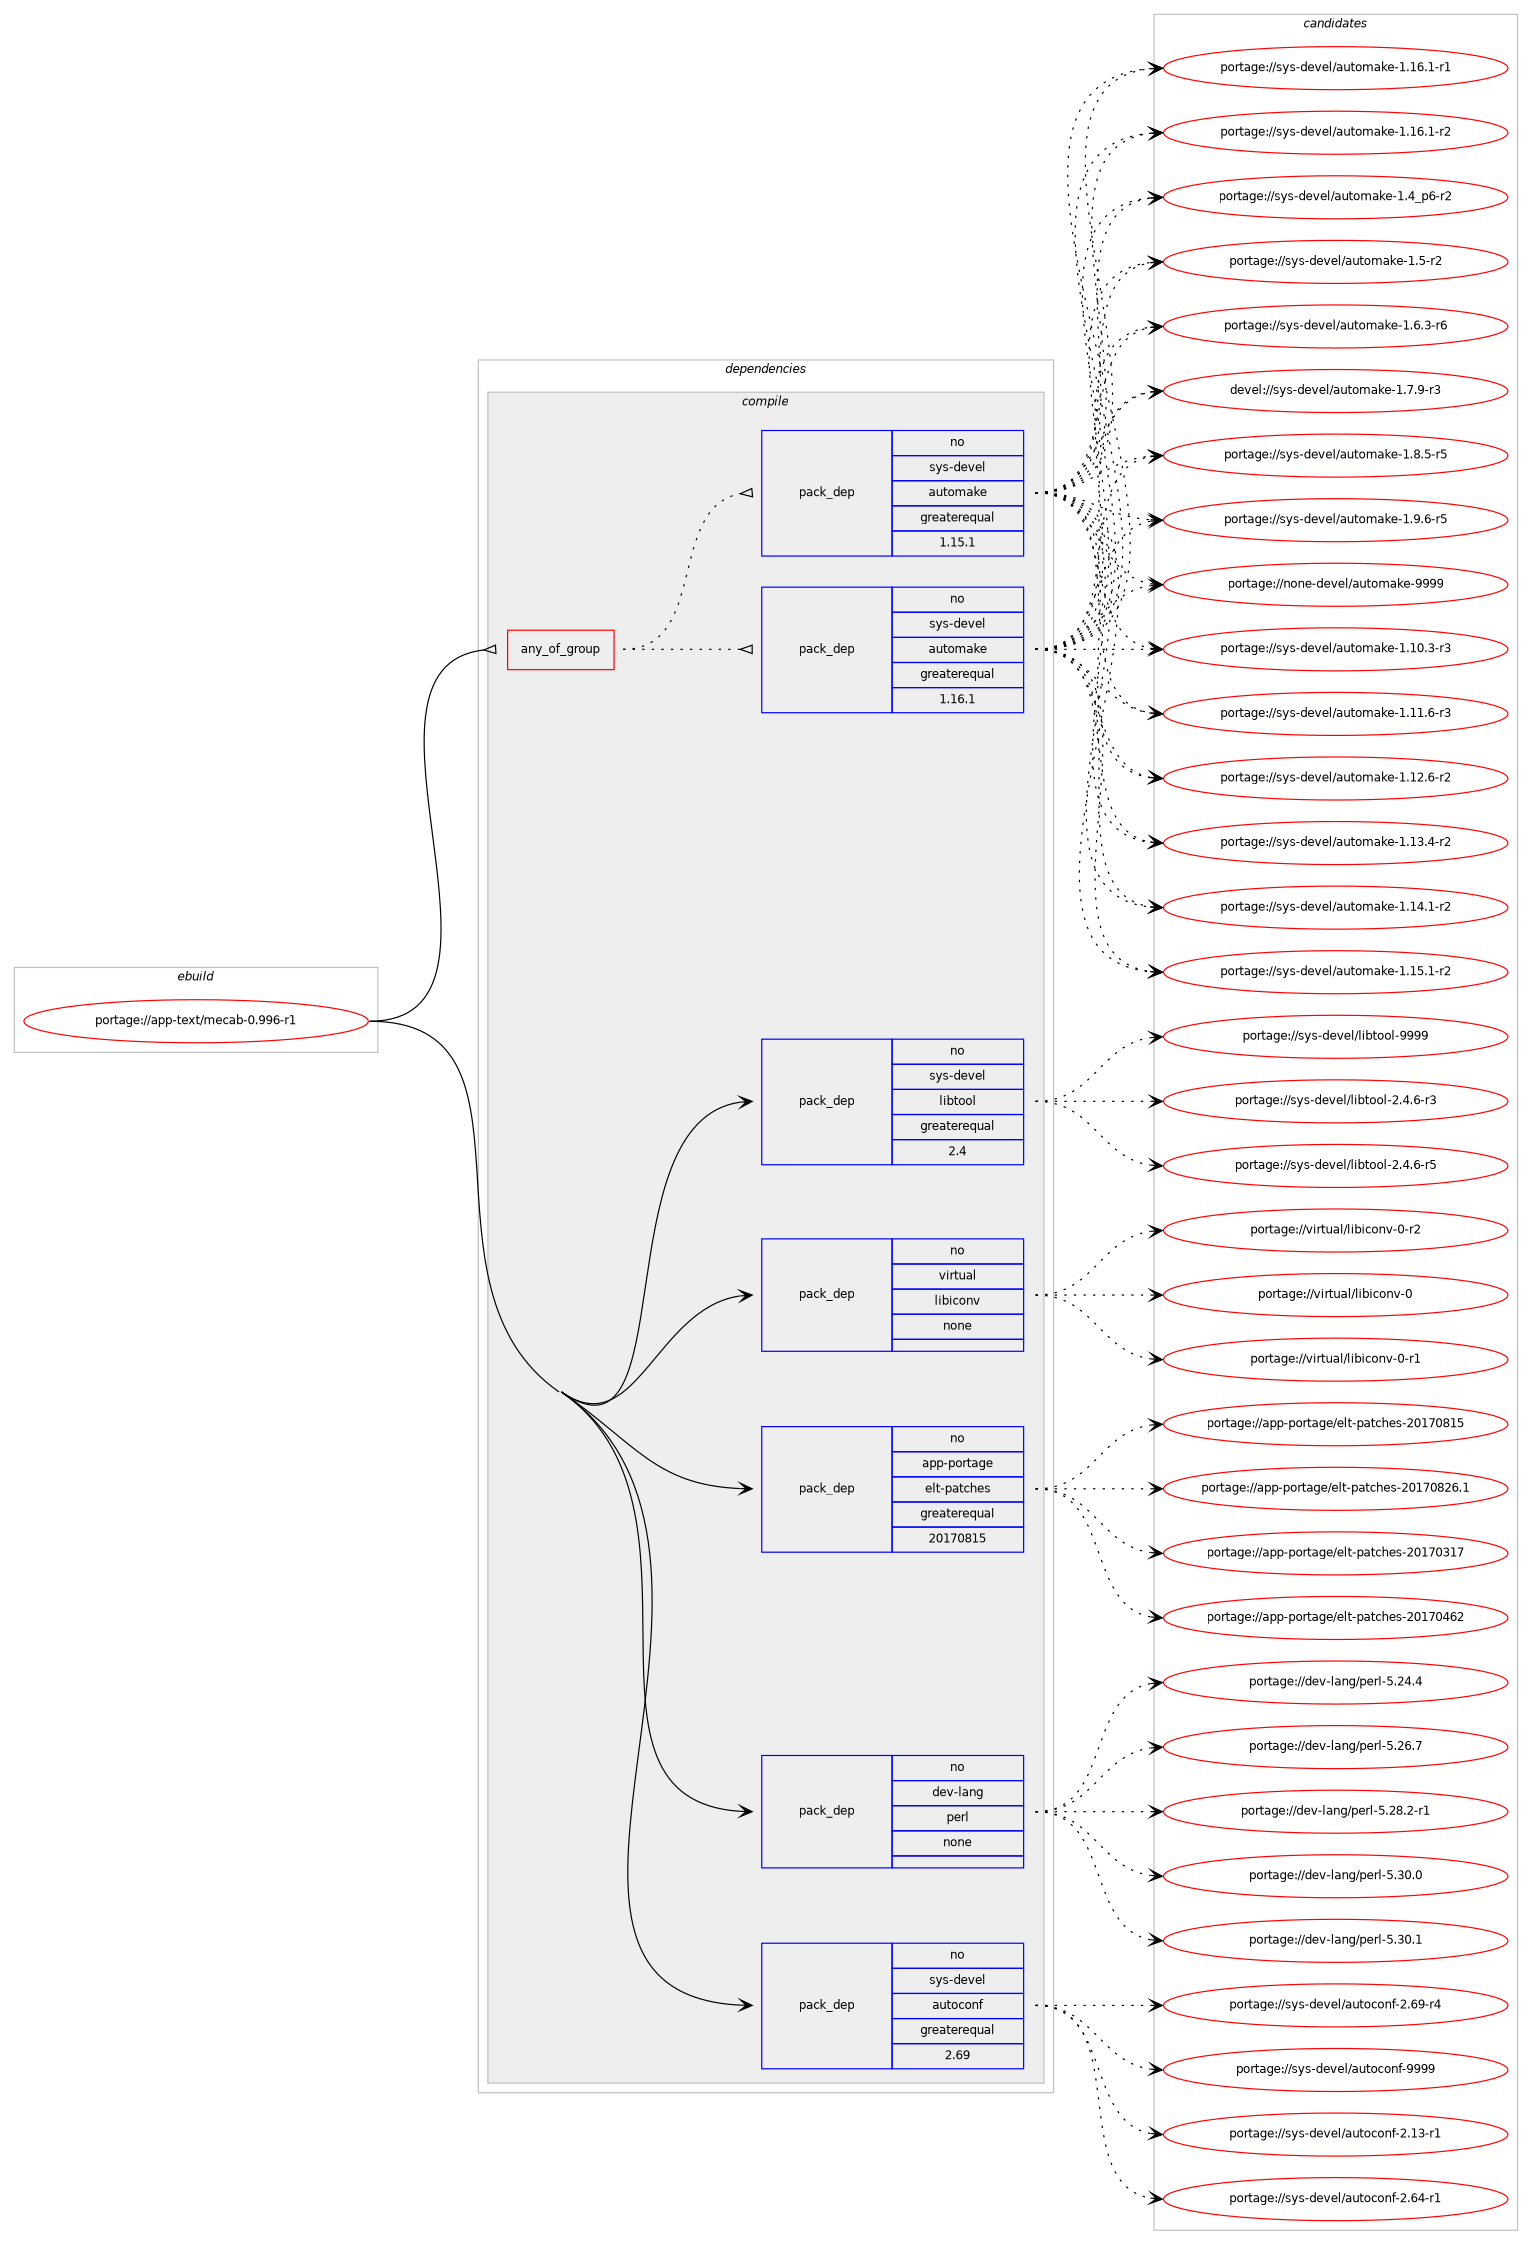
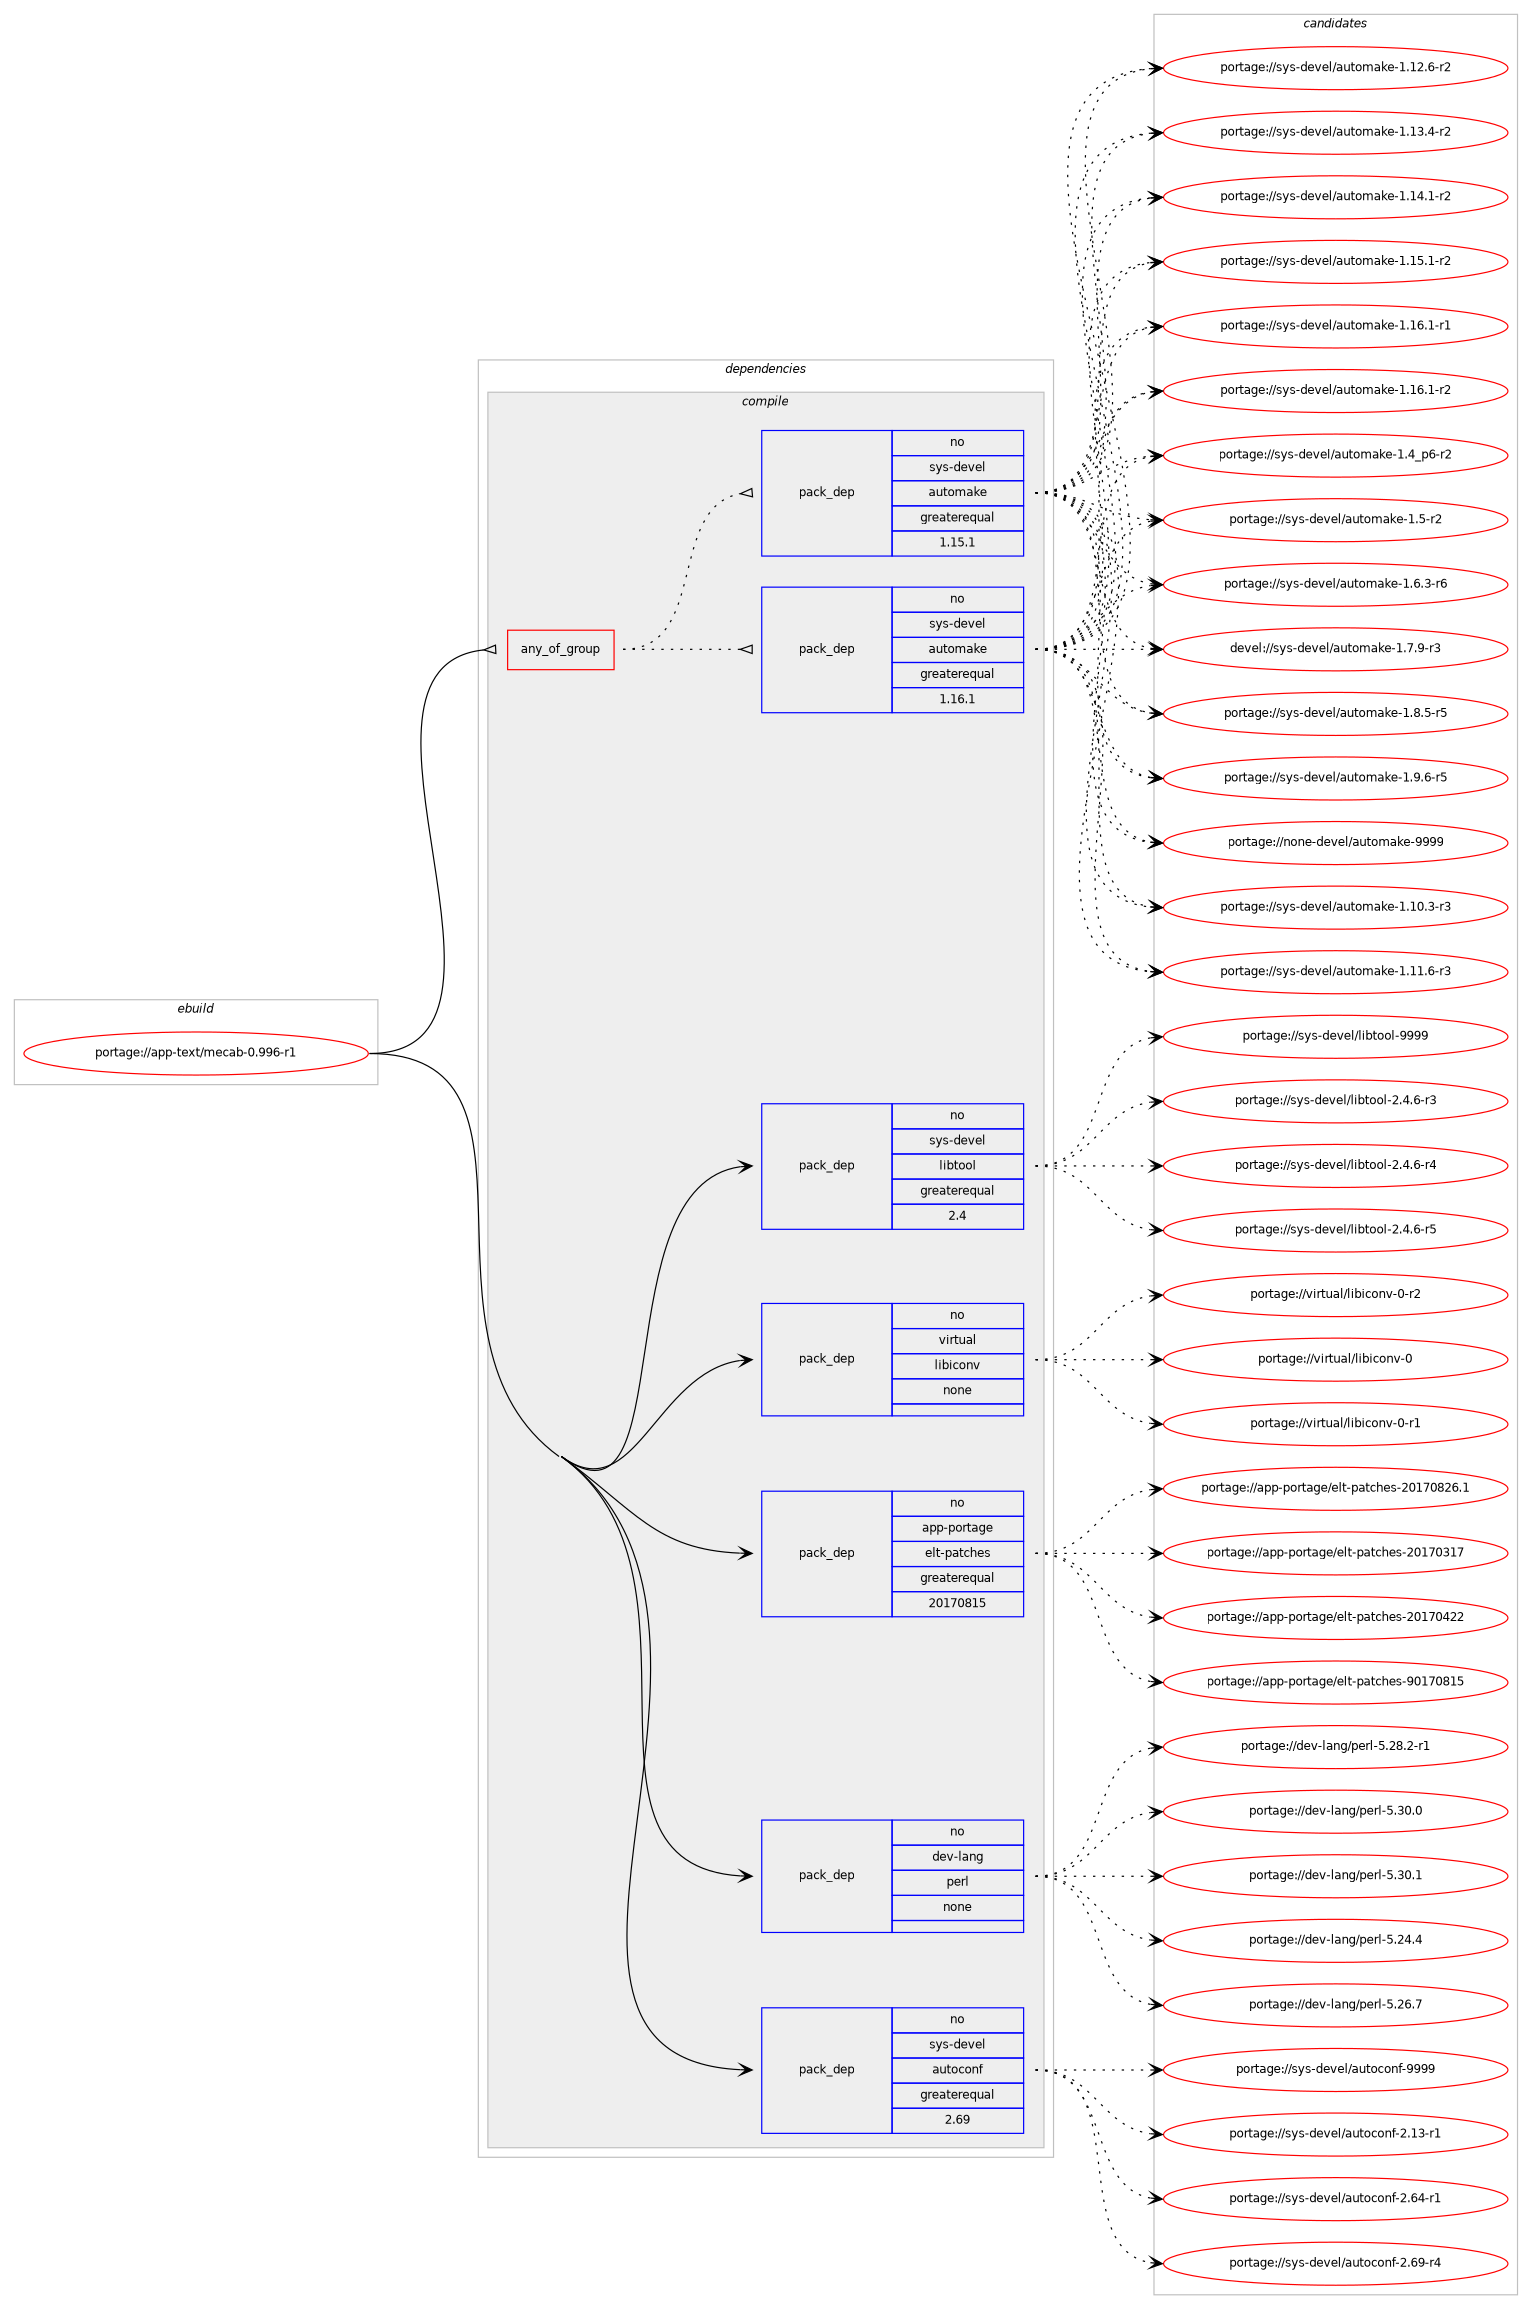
node "portage://sys-devel/libtool-2.4.6-r4": added
node "portage://app-portage/elt-patches-20170815": label "portage://app-portage/elt-patches-20170815" -> "portage://app-portage/elt-patches-90170815"
node "portage://app-portage/elt-patches-20170462": label "portage://app-portage/elt-patches-20170462" -> "portage://app-portage/elt-patches-20170422"
